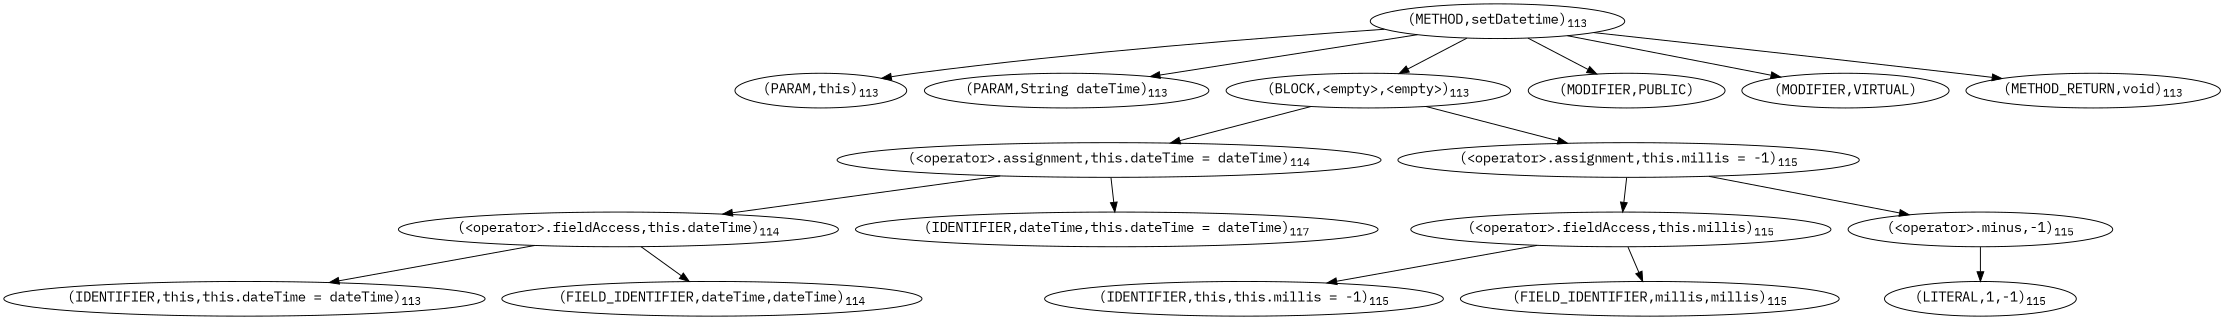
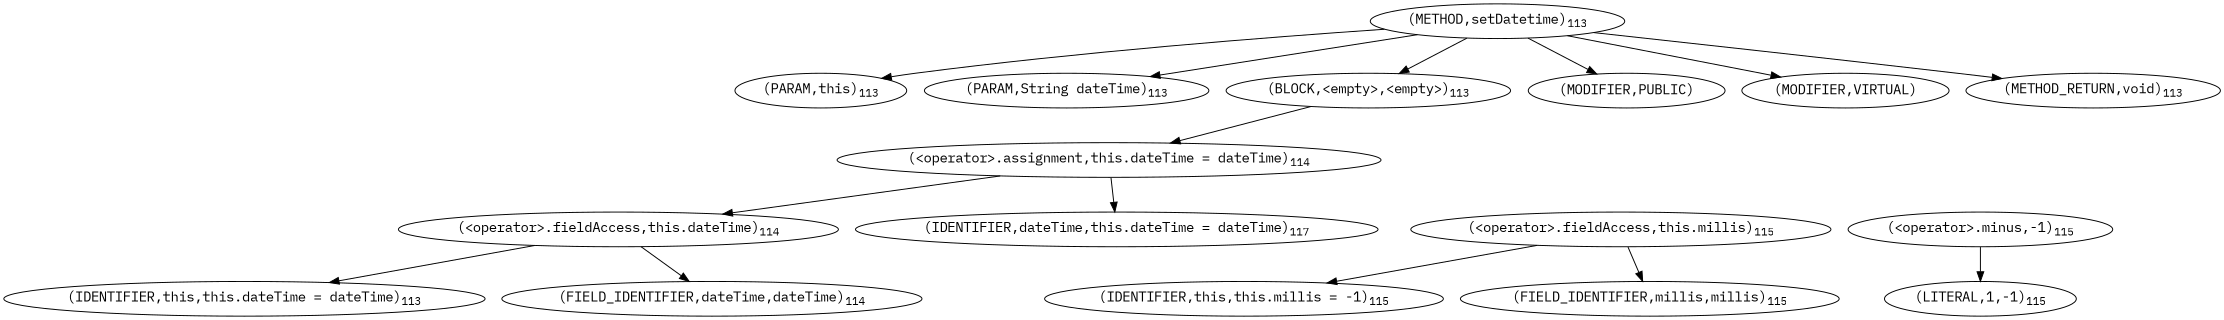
node "(<operator>.assignment,this.millis = -1)": removed
